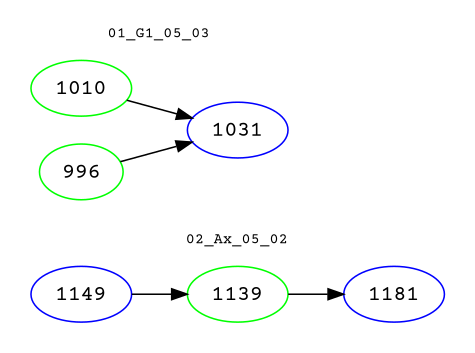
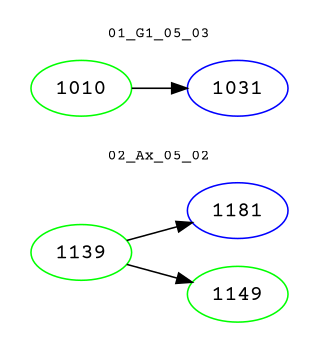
node "996": removed
node "1149": color blue -> green
edge "1149" -> "1139": reversed
